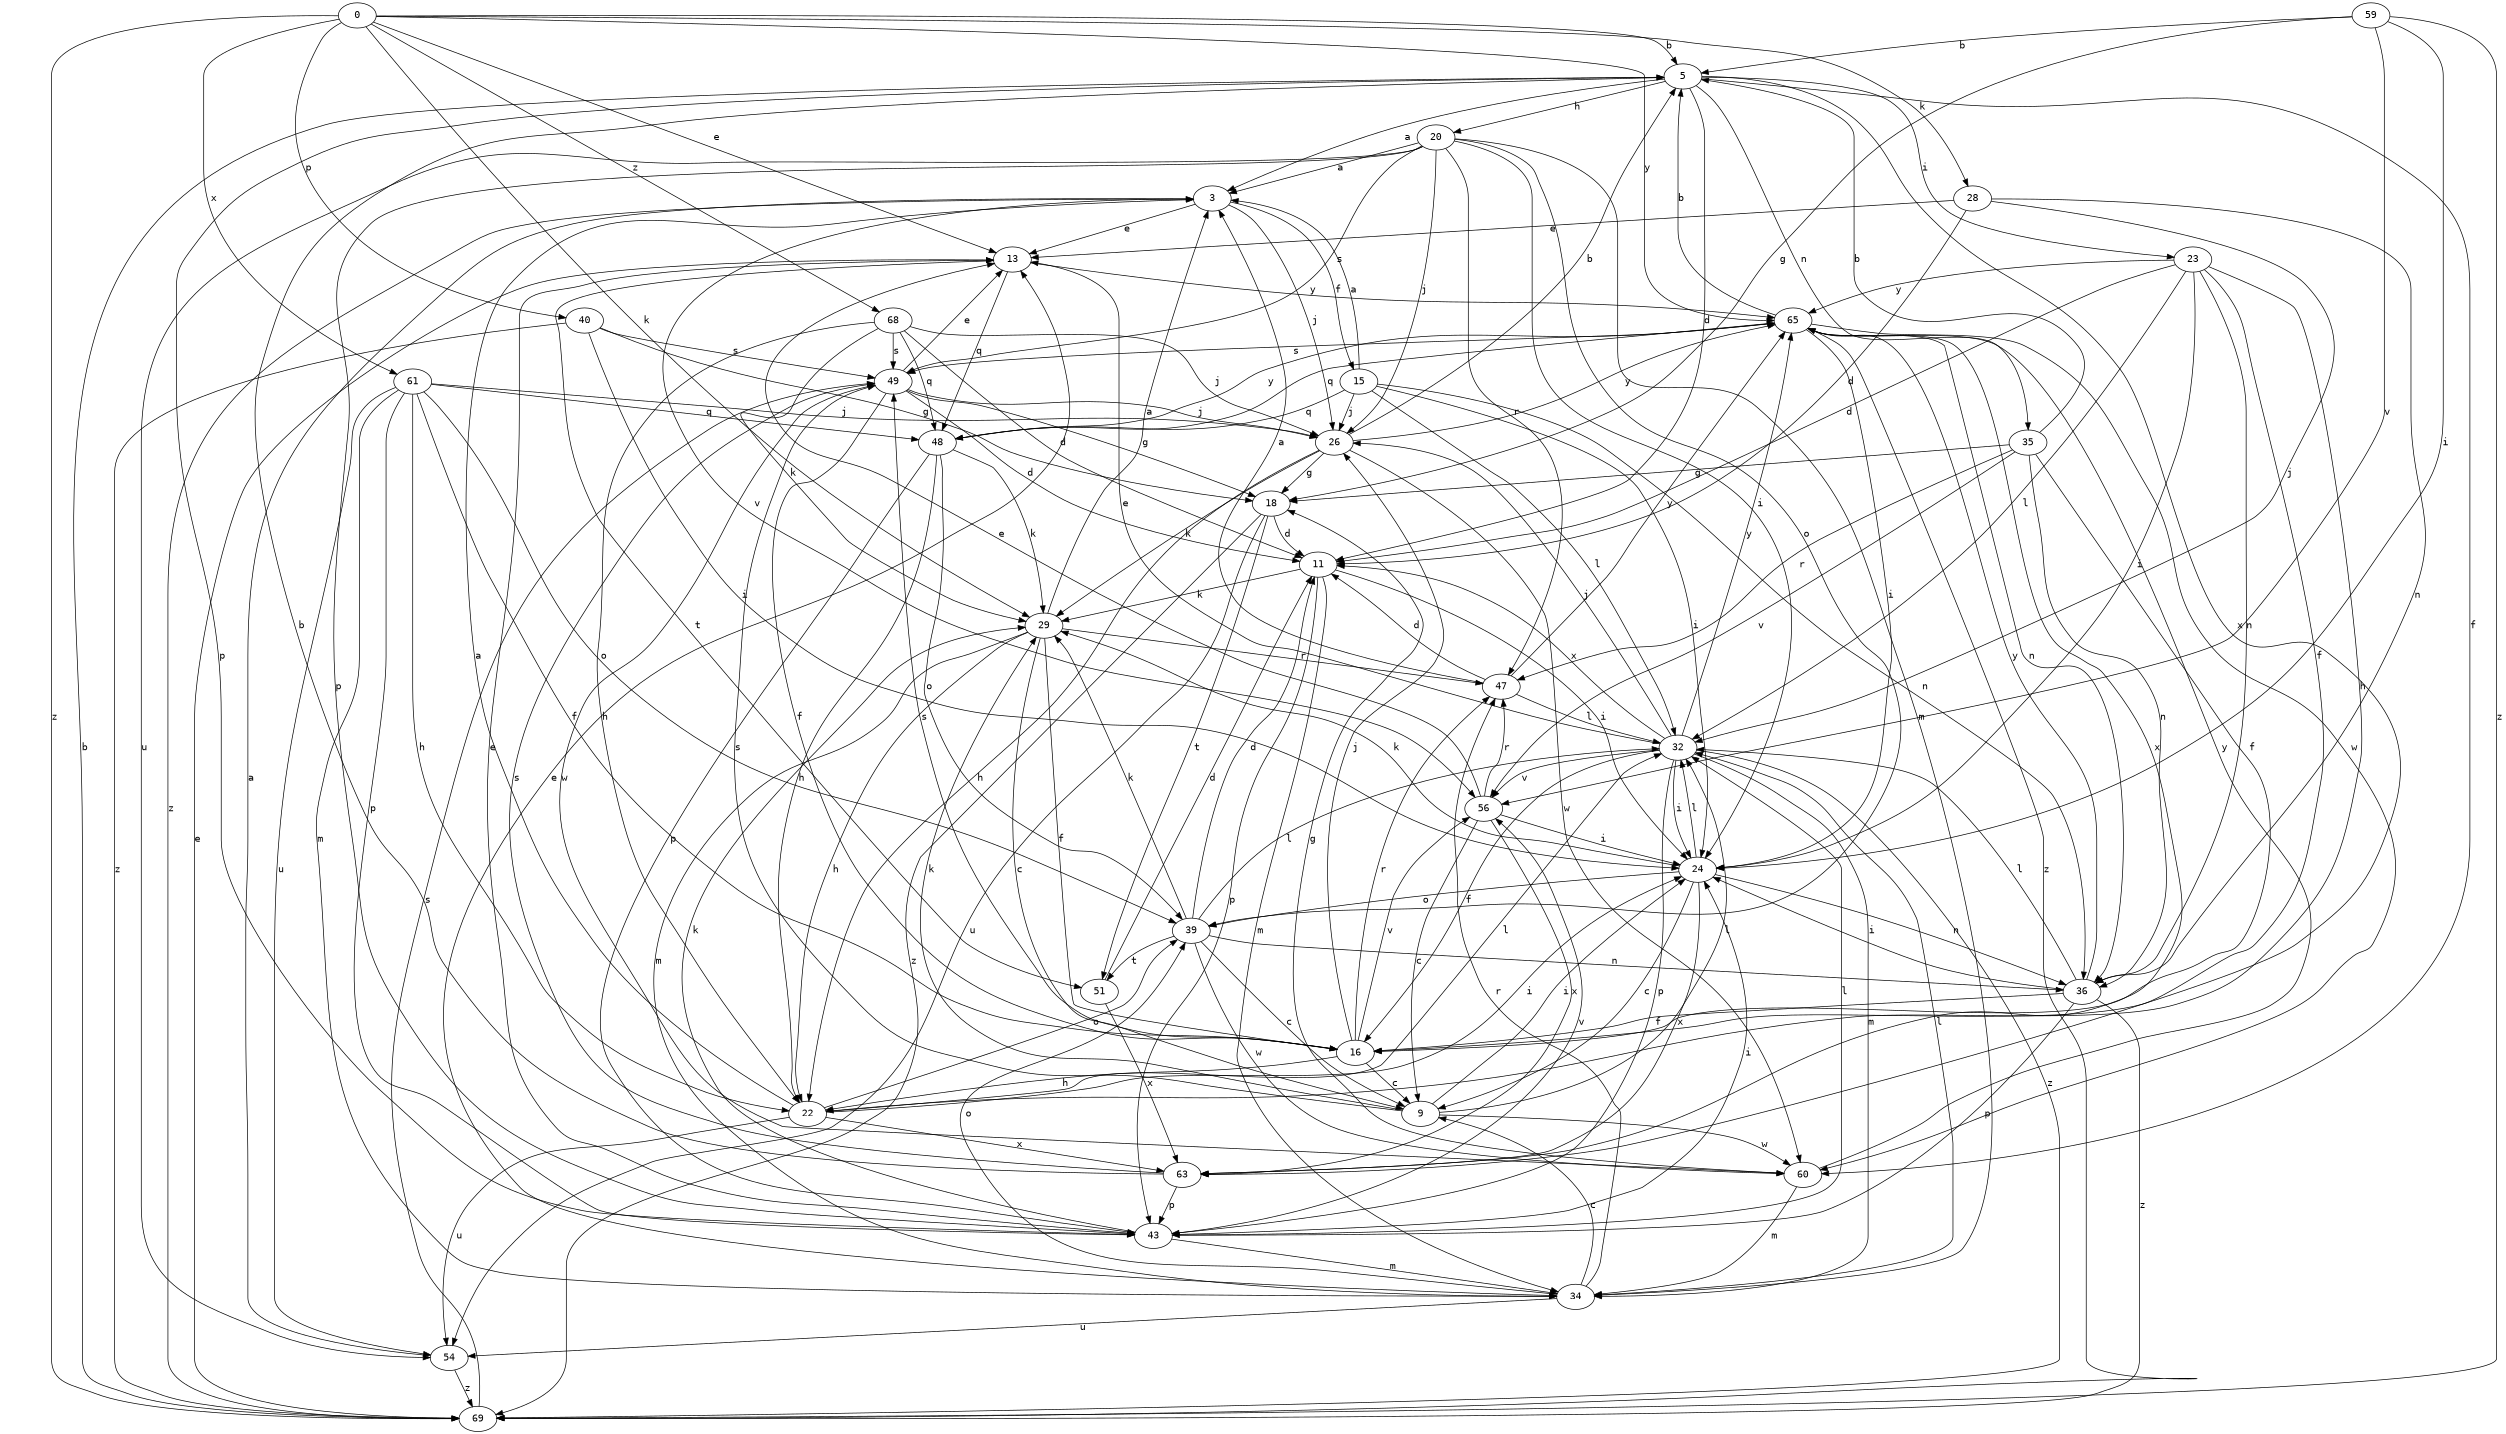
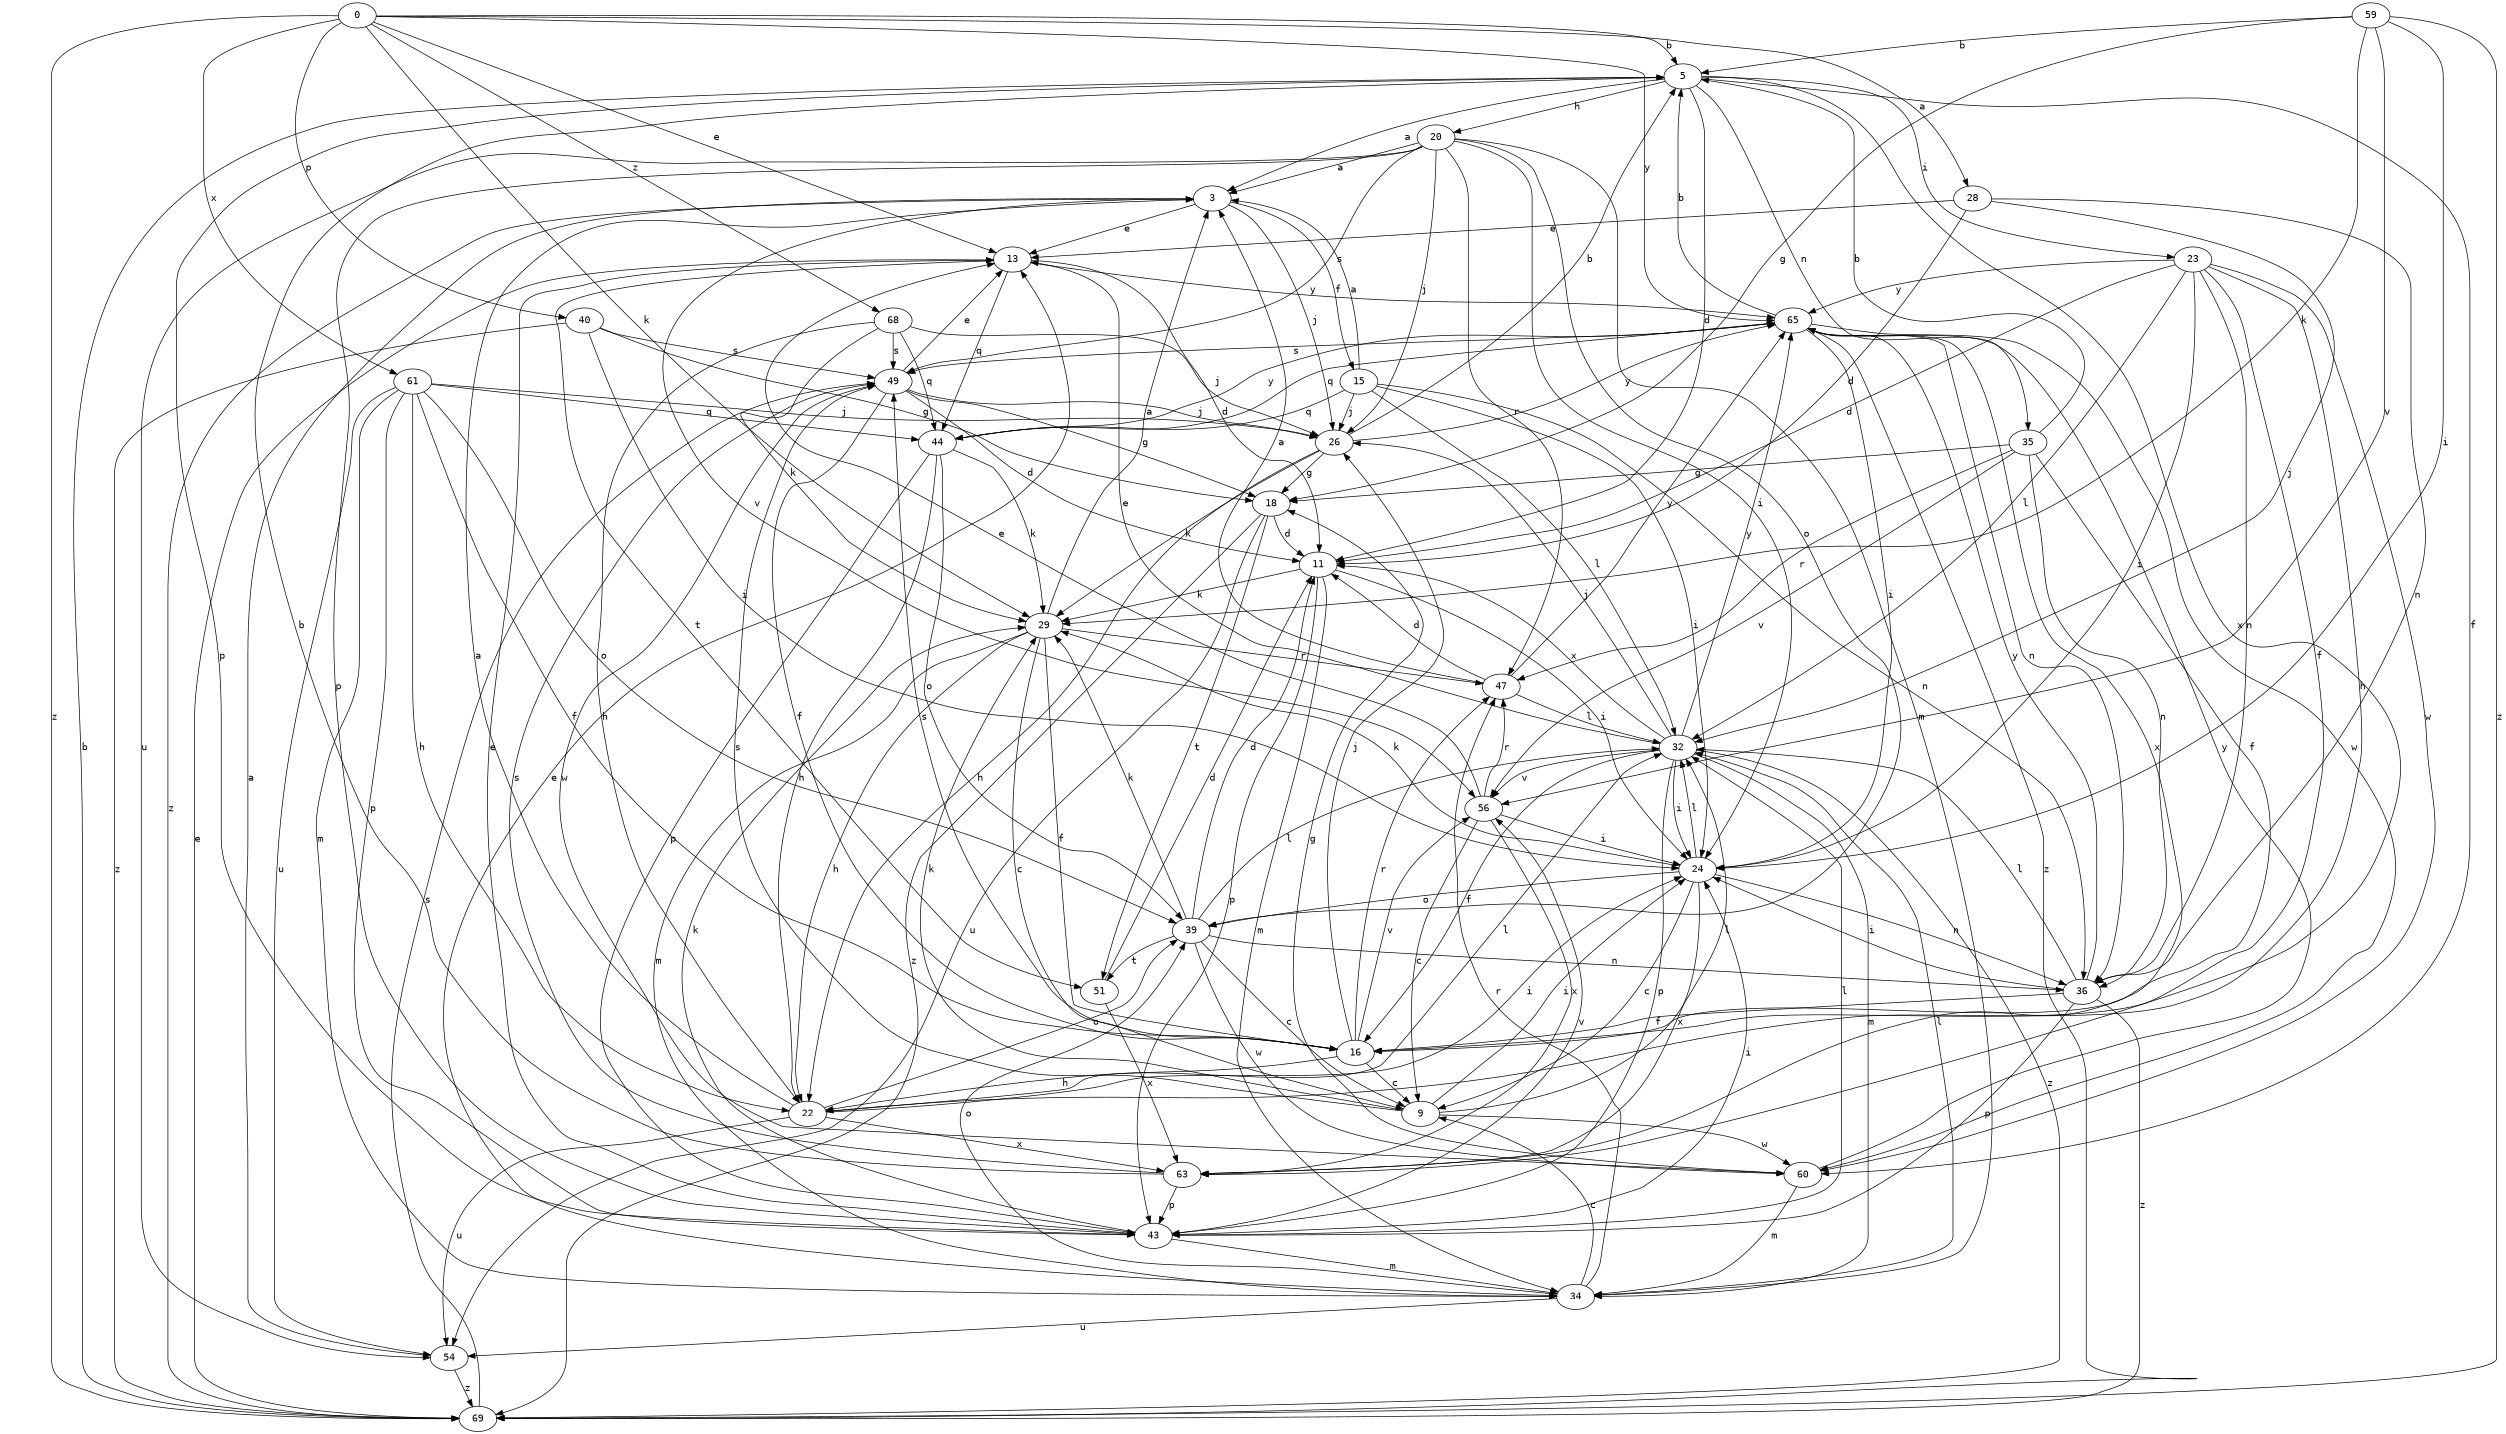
edge "0" -> "28": label "k" -> "a"
node "48": label "48" -> "44"
edge "68" -> "11": now "13" -> "11"
edge "59" -> "29": added, label "k"
edge "26" -> "60": now "23" -> "60"
